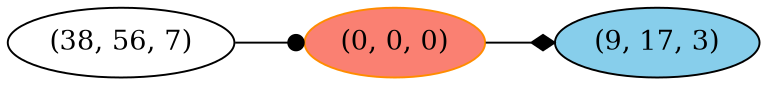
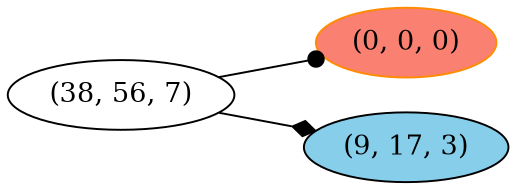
edge "(0, 0, 0)" -> "(9, 17, 3)": now "(38, 56, 7)" -> "(9, 17, 3)"
